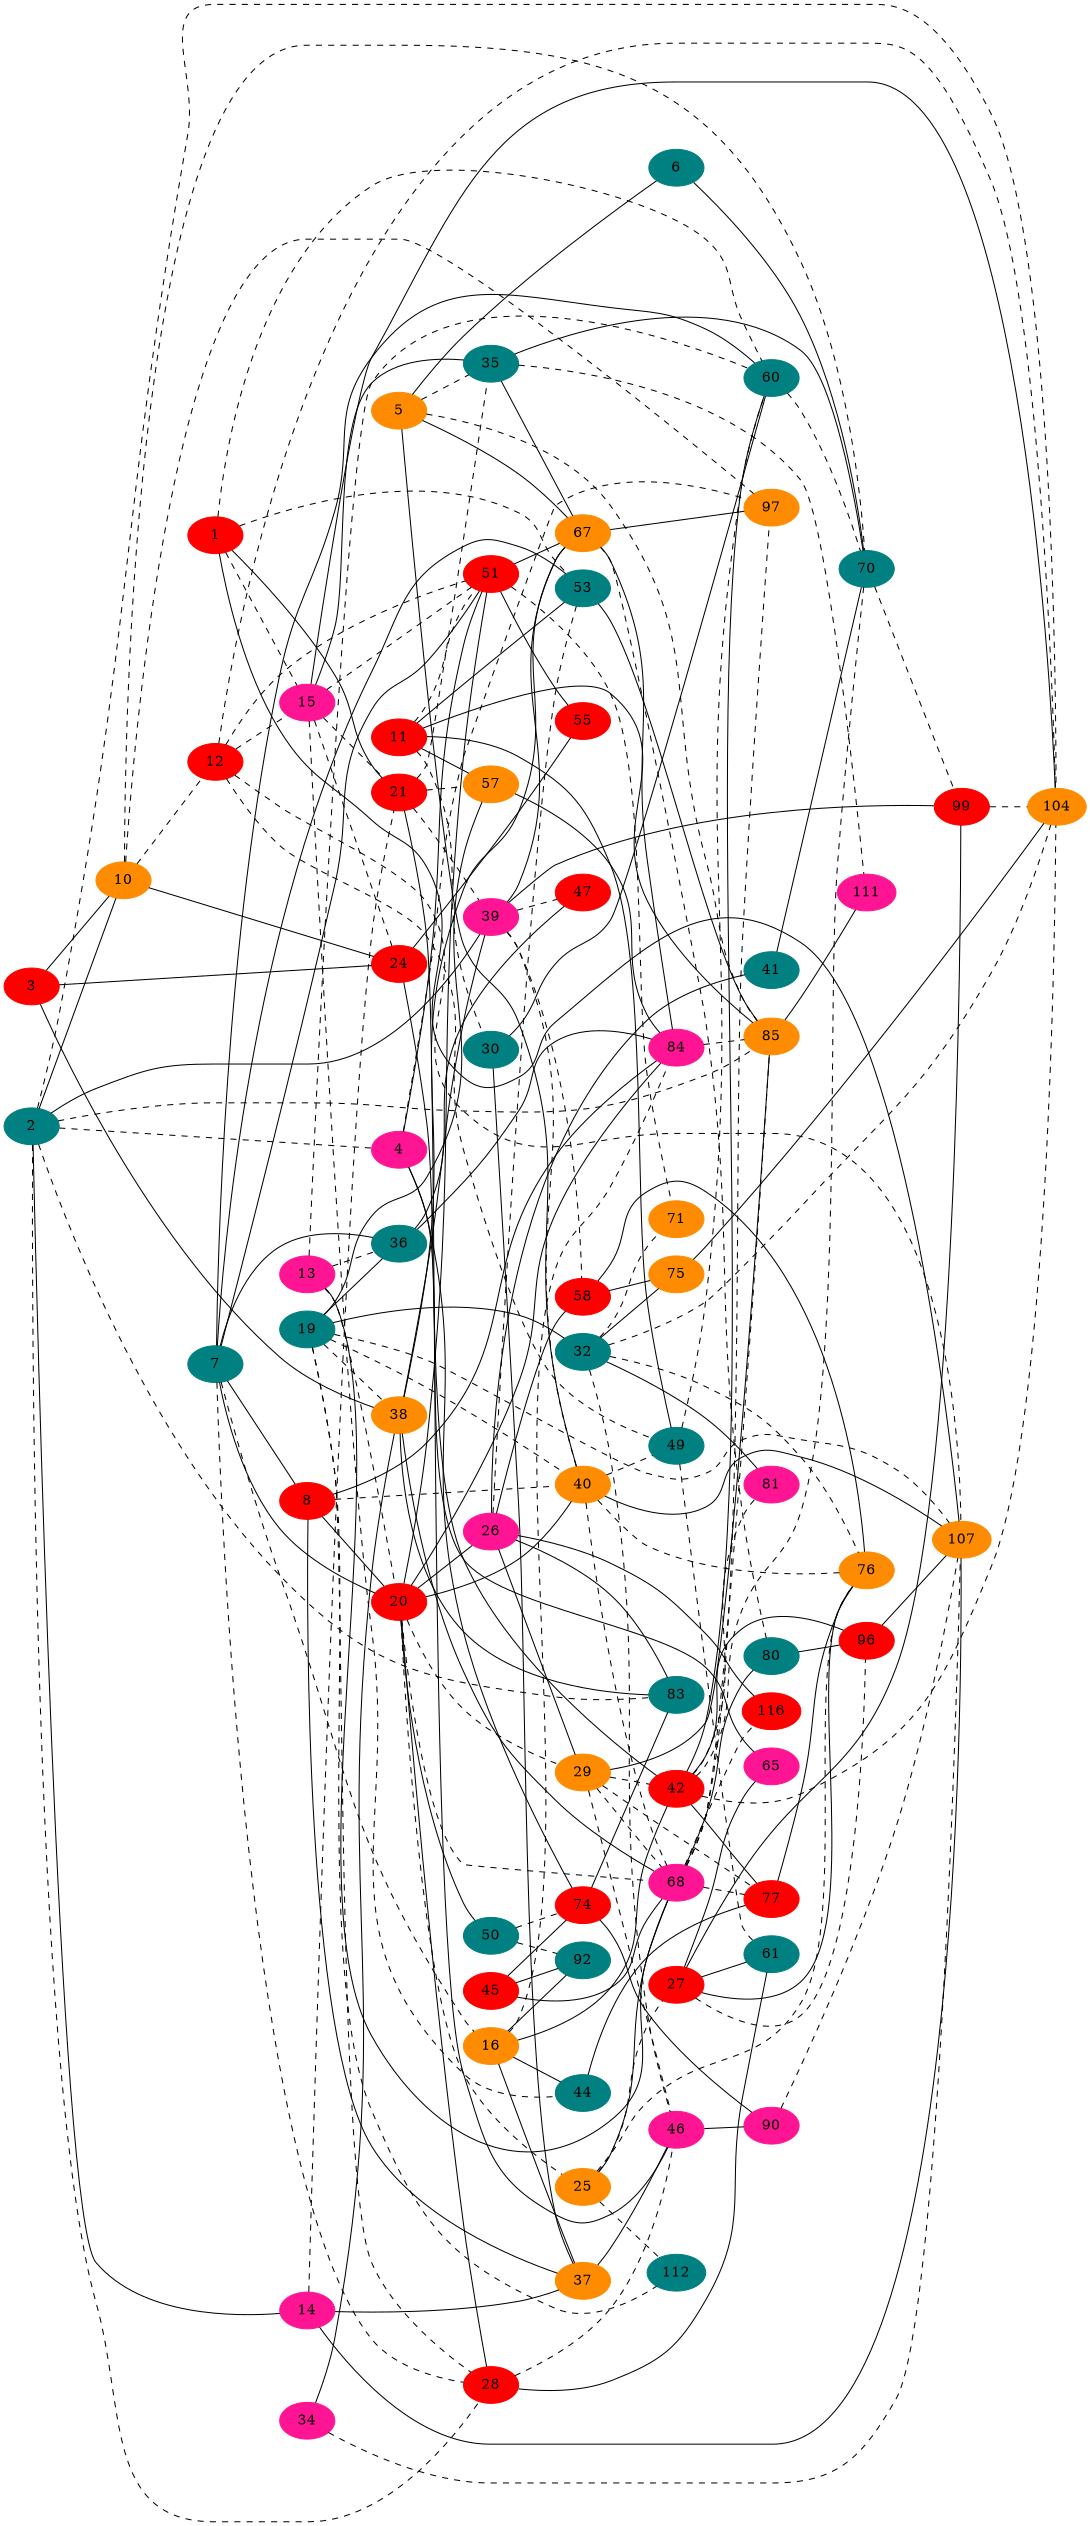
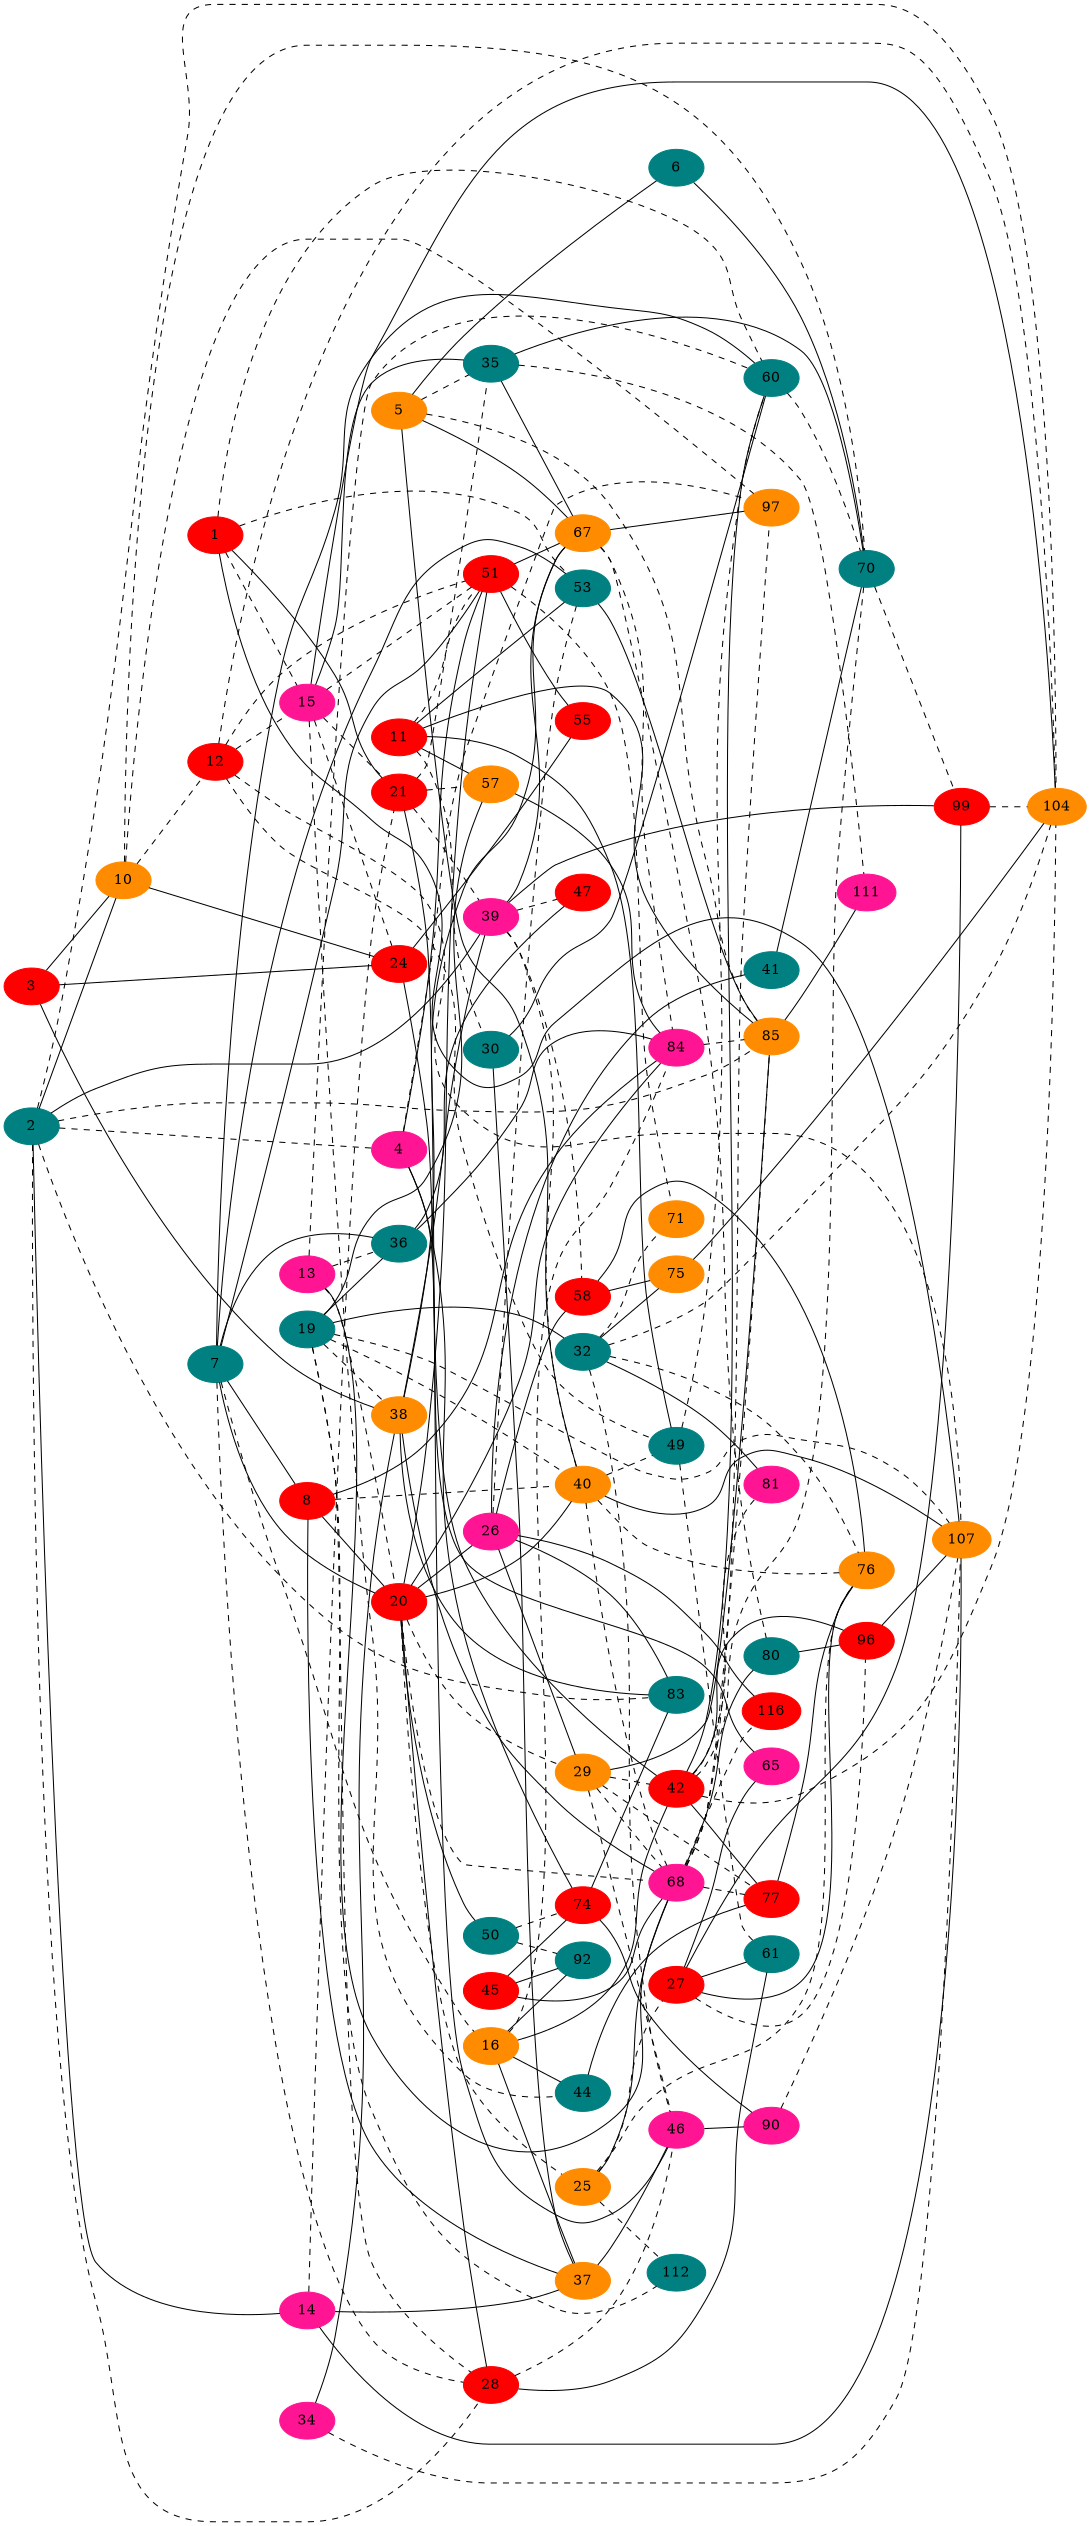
edge "67" -- "84": style solid -> dashed
